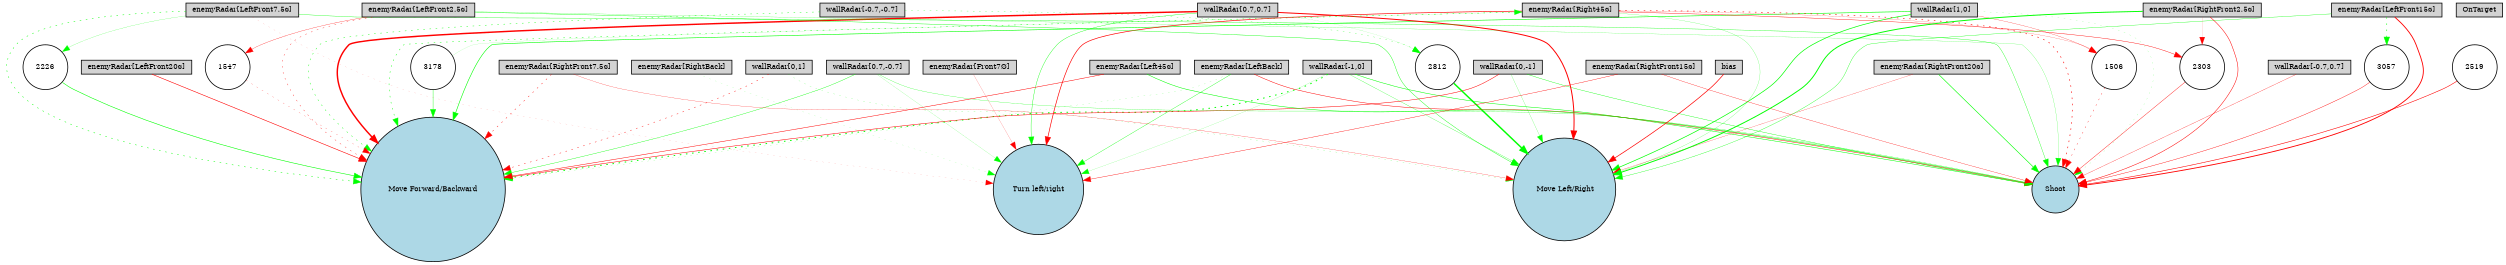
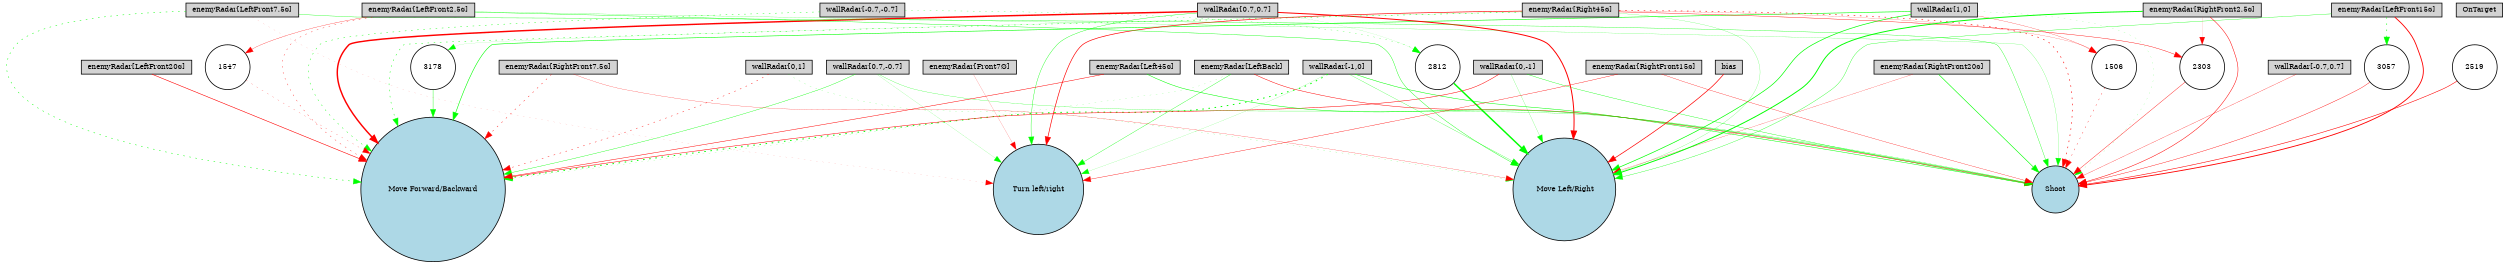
edge "3178" -> "enemyRadar[Right45ø]": reversed
node "2226": removed
node "enemyRadar[RightBack]": removed
